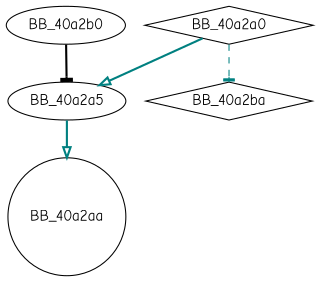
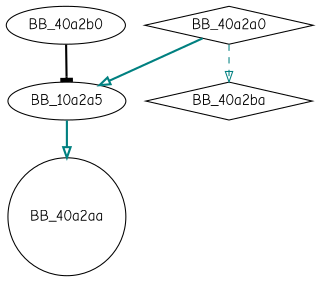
edge "BB_40a2a0" -> "BB_40a2ba": arrowhead tee -> onormal
node "BB_40a2a5": label "BB_40a2a5" -> "BB_10a2a5"
